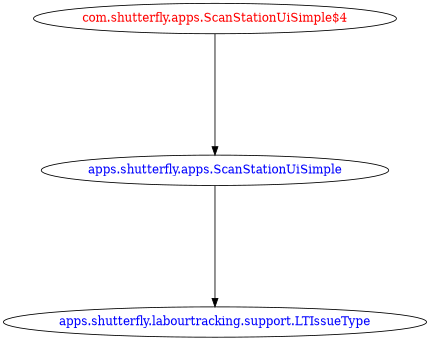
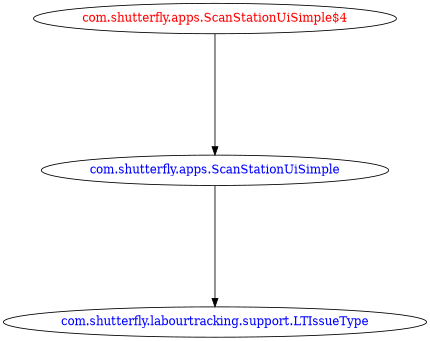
node "apps.shutterfly.apps.ScanStationUiSimple": label "apps.shutterfly.apps.ScanStationUiSimple" -> "com.shutterfly.apps.ScanStationUiSimple"
node "apps.shutterfly.labourtracking.support.LTIssueType": label "apps.shutterfly.labourtracking.support.LTIssueType" -> "com.shutterfly.labourtracking.support.LTIssueType"
